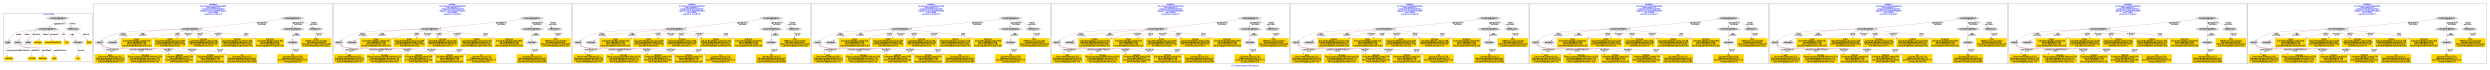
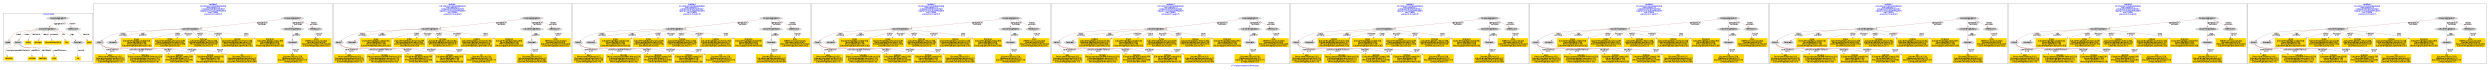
node "artdesc": fillcolor lightgray -> gold
